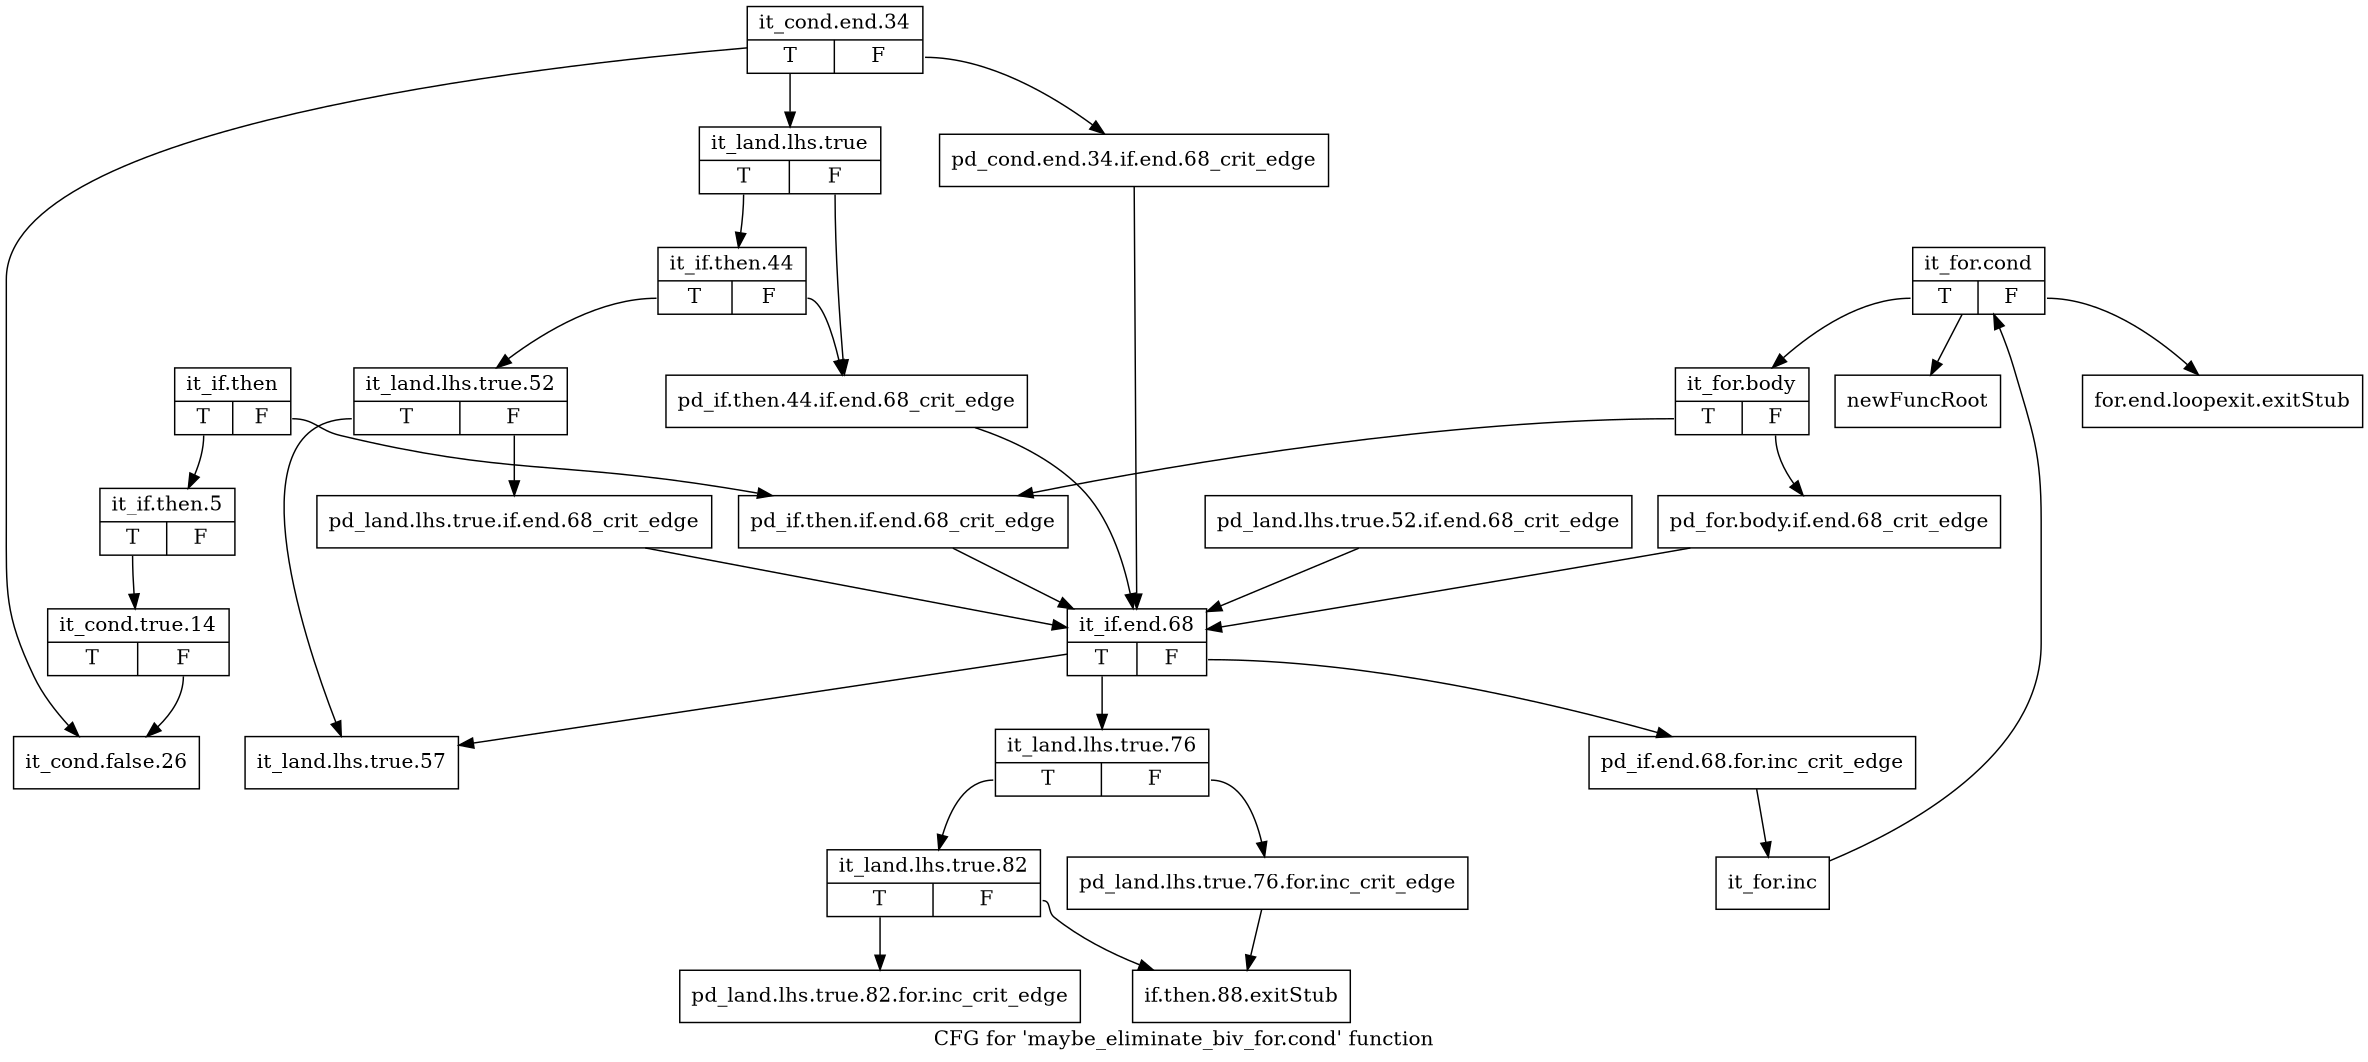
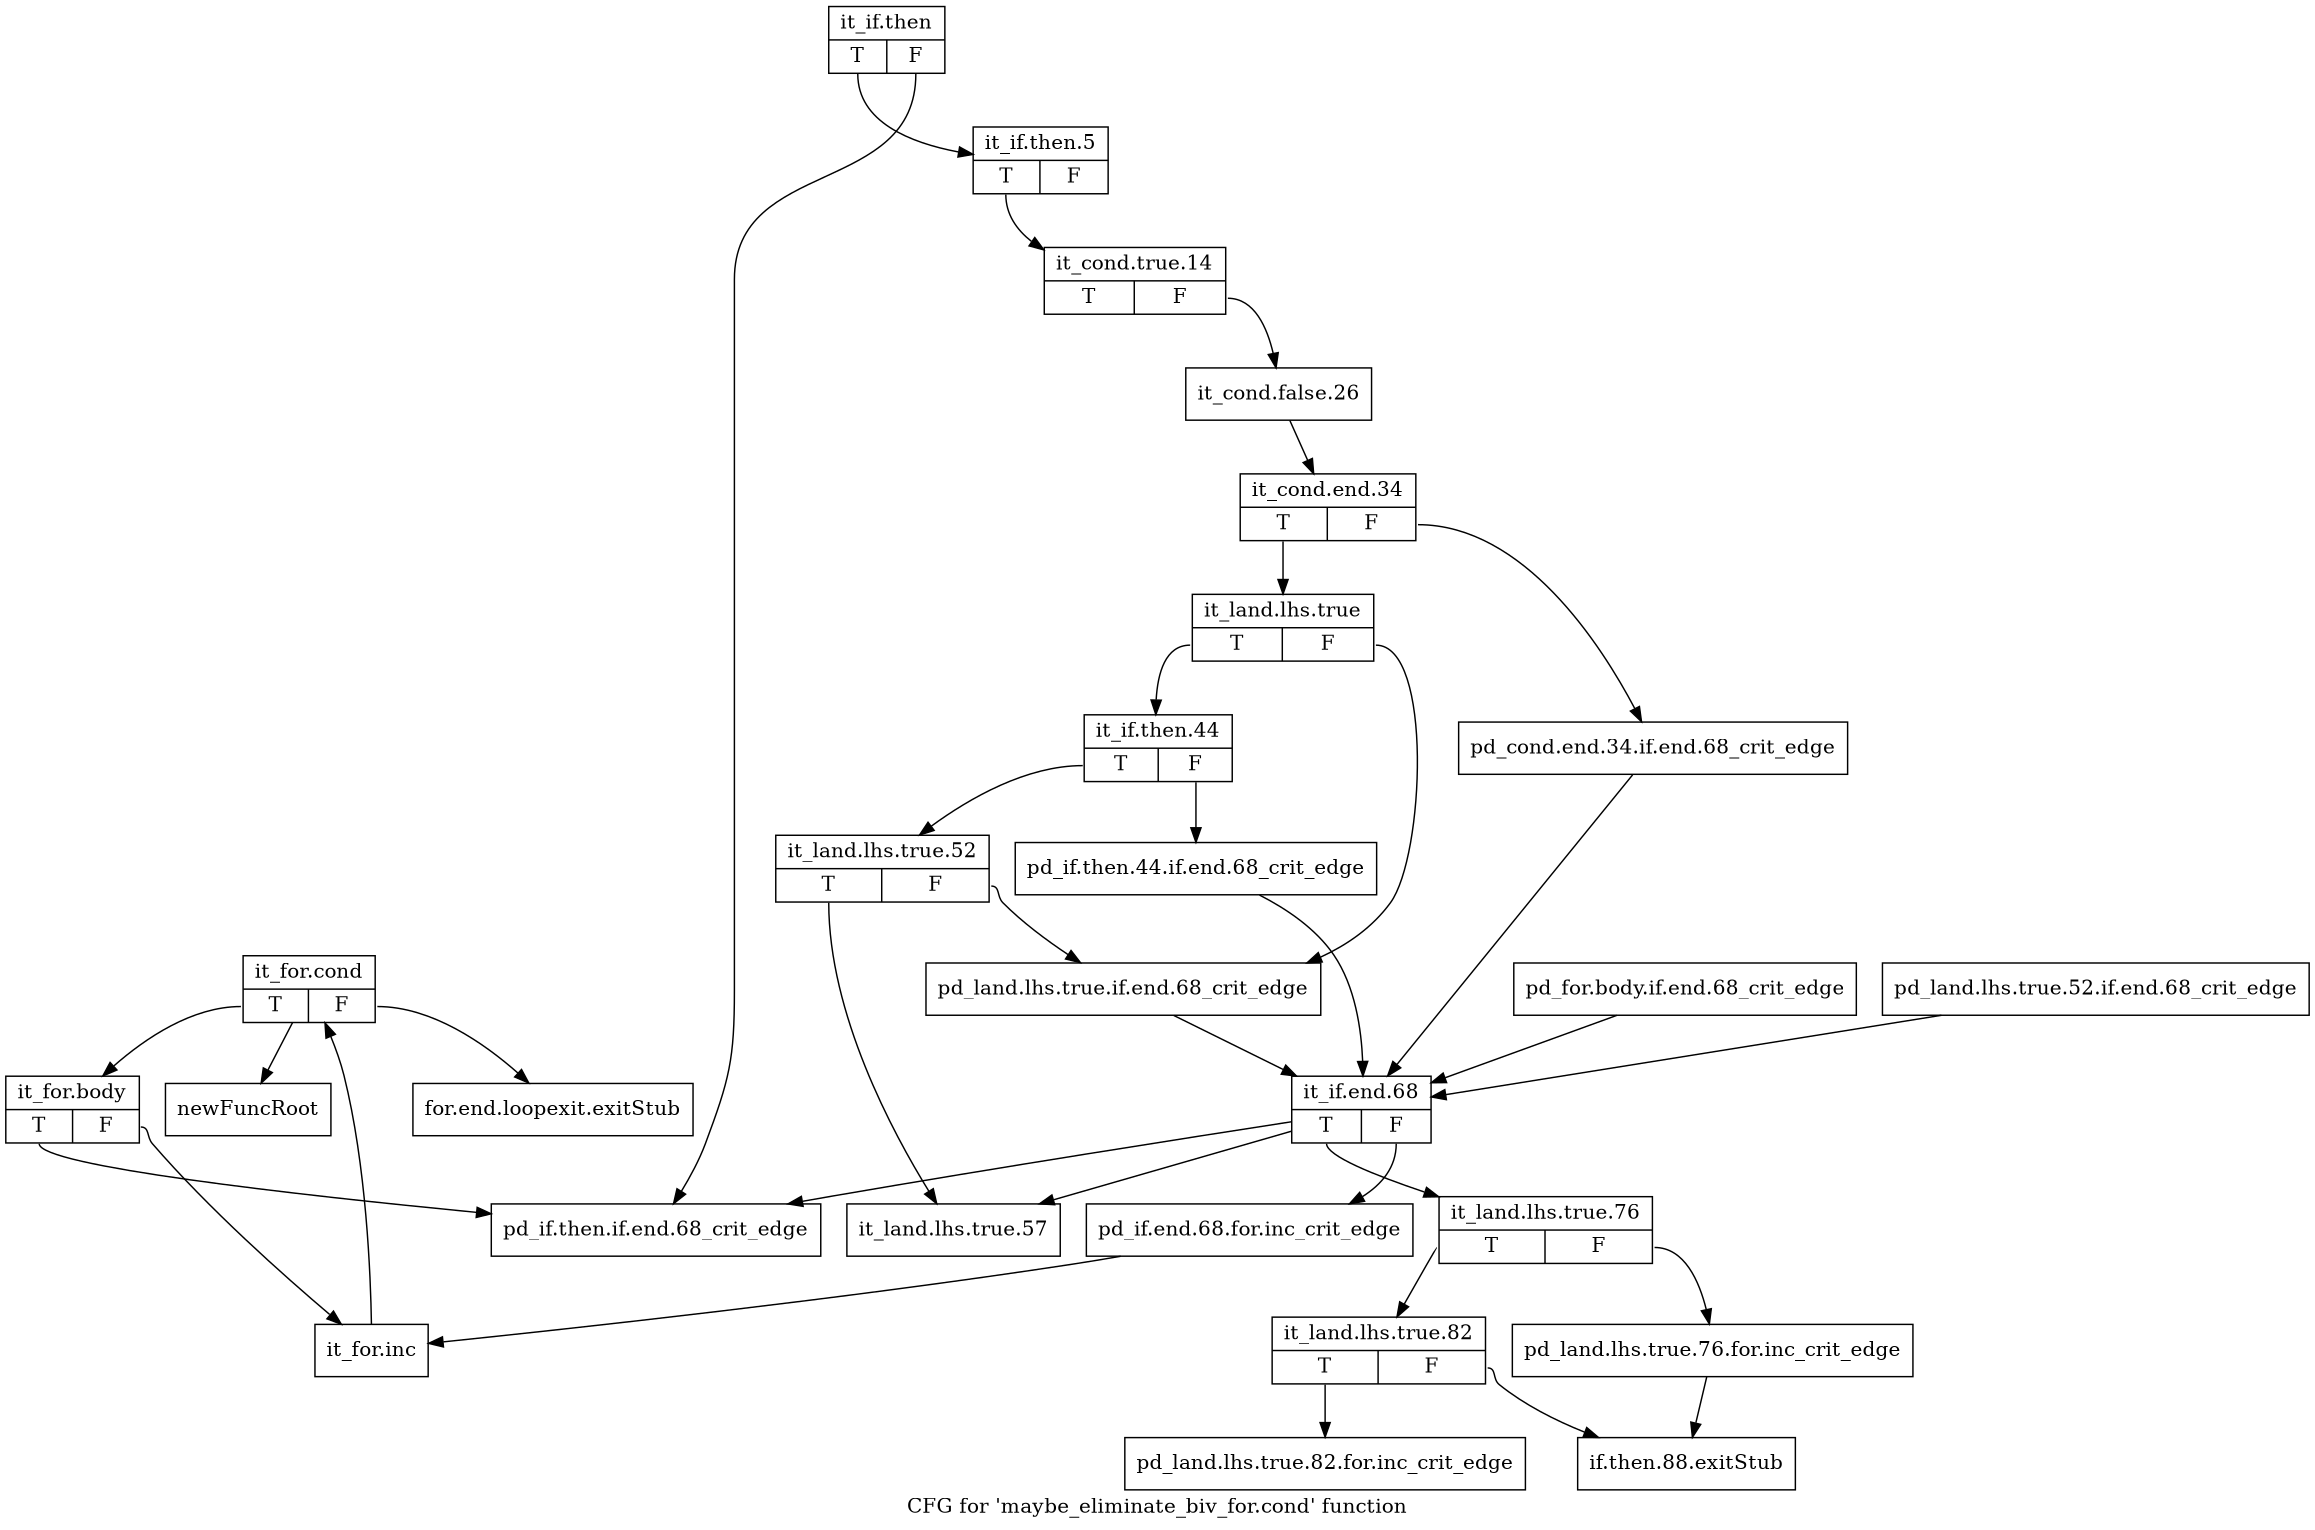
edge "it_cond.end.34" -> "it_cond.false.26": reversed
edge "it_land.lhs.true" -> "pd_if.then.44.if.end.68_crit_edge": now "it_land.lhs.true" -> "pd_land.lhs.true.if.end.68_crit_edge"
edge "it_for.body" -> "pd_for.body.if.end.68_crit_edge": now "it_for.body" -> "it_for.inc"
edge "pd_if.then.if.end.68_crit_edge" -> "it_if.end.68": reversed
